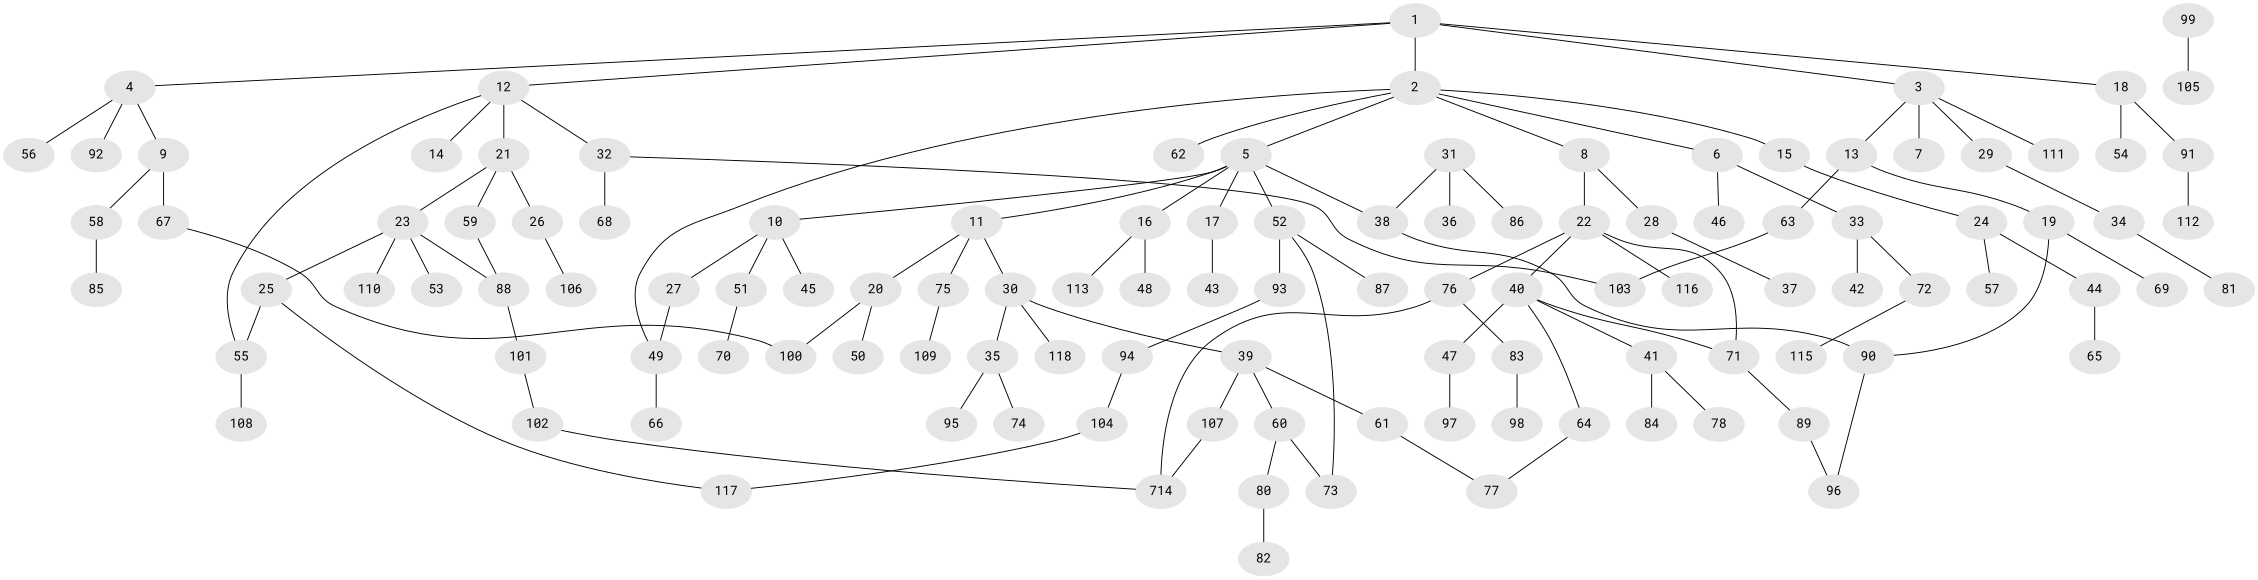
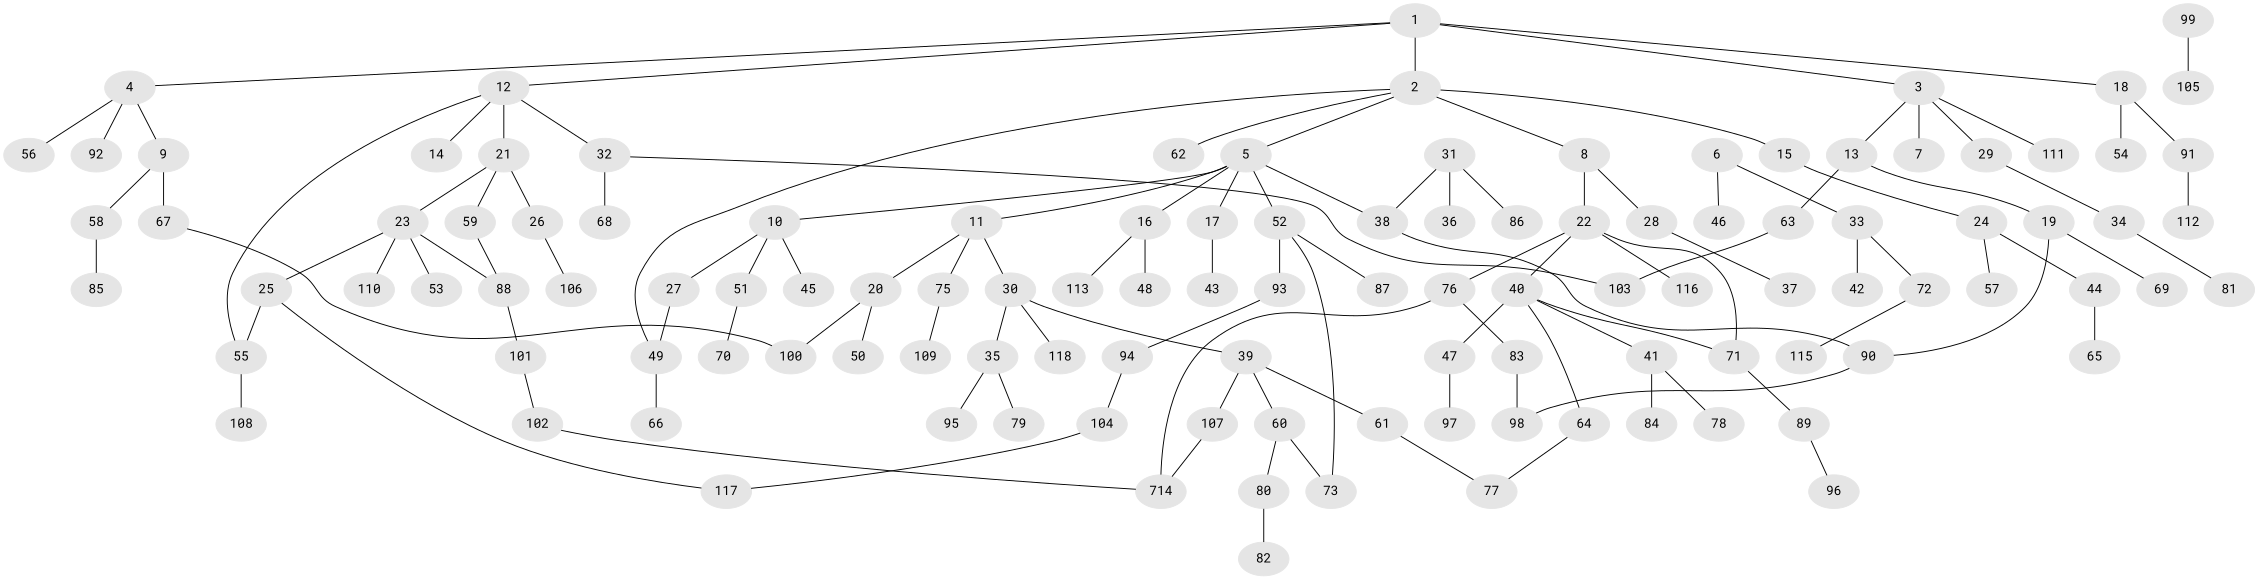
edge "2" -- "6": removed
node "74": label "74" -> "79"
edge "90" -- "96": now "90" -- "98"
